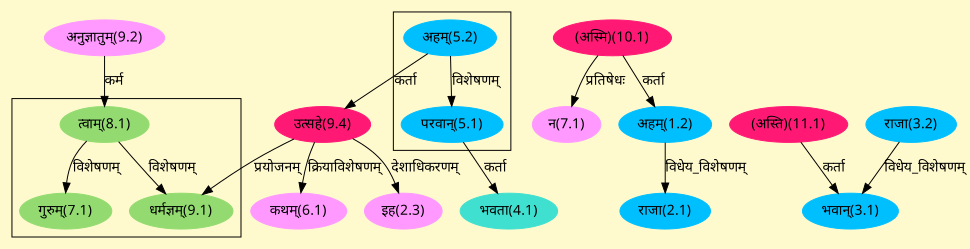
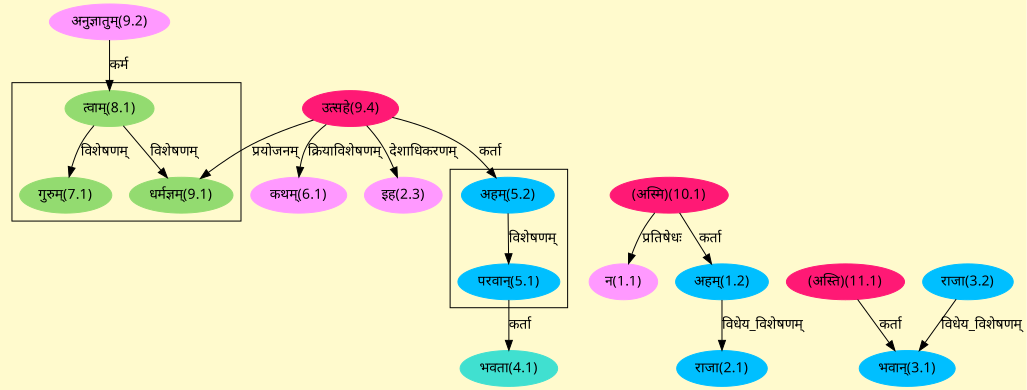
edge "अहम्(5.2)" -> "उत्सहे(9.4)": reversed
node "न(7.1)": label "न(7.1)" -> "न(1.1)"
